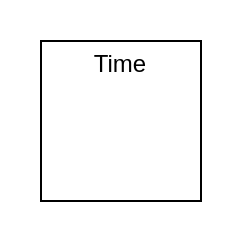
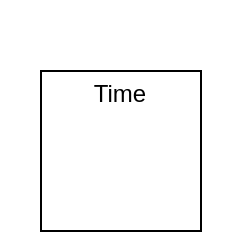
node "Time": moved (121, 121) -> (121, 151)
